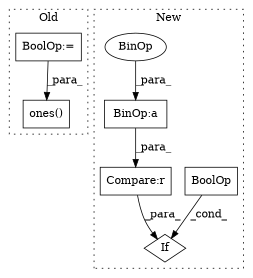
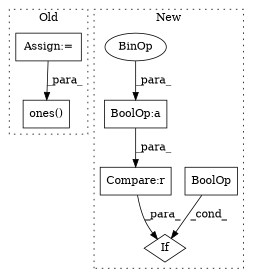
node "BoolOp:=": label "BoolOp:=" -> "Assign:="
node "BinOp:a": label "BinOp:a" -> "BoolOp:a"
